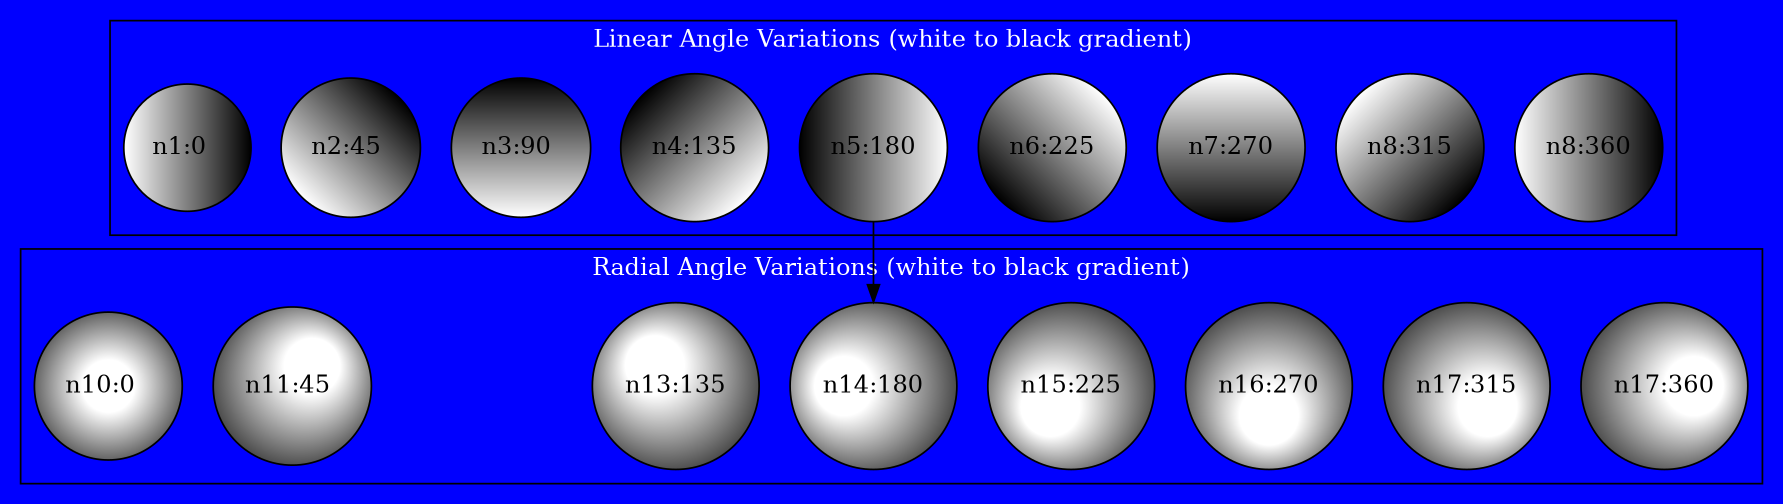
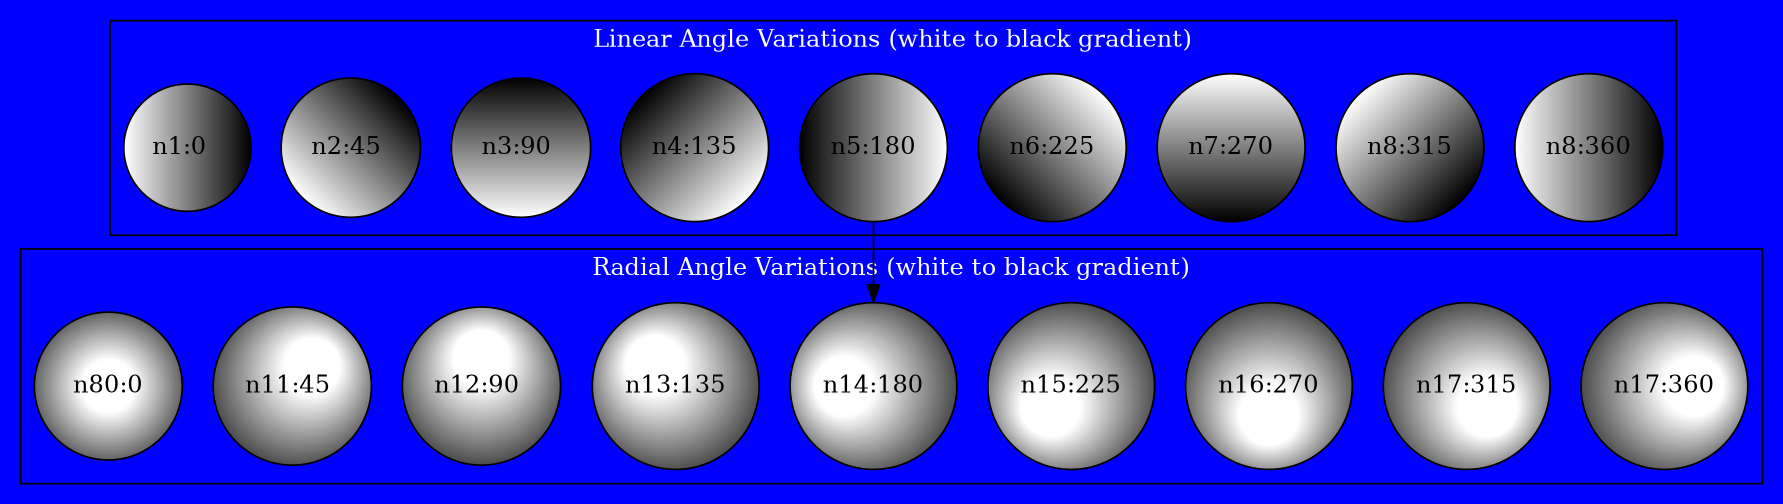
node "n10:0": label "n10:0" -> "n80:0"
node "n12:90": added
